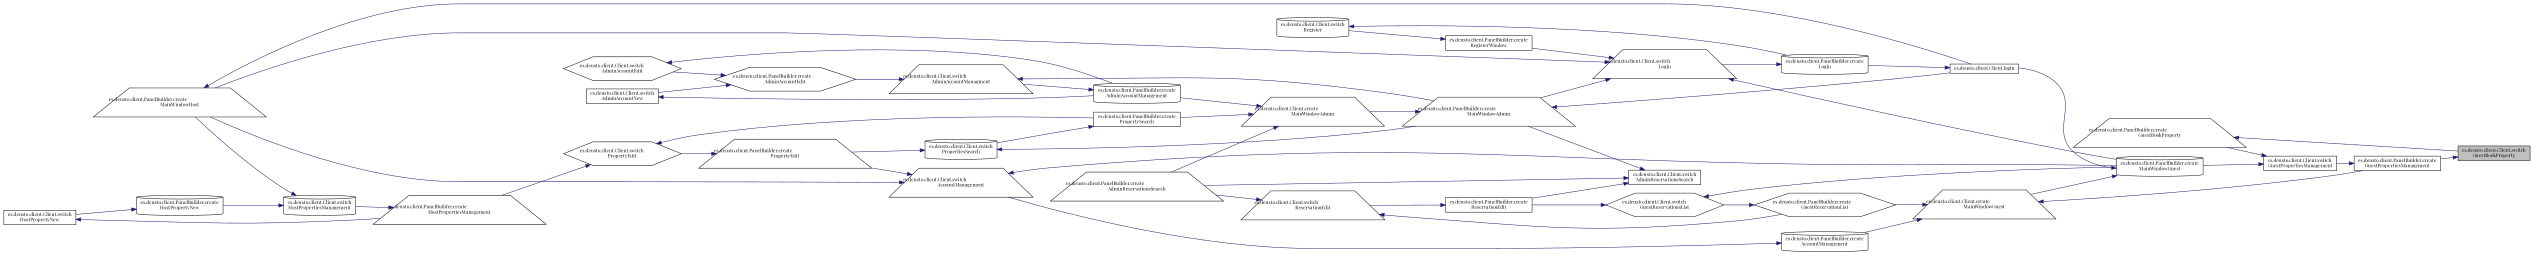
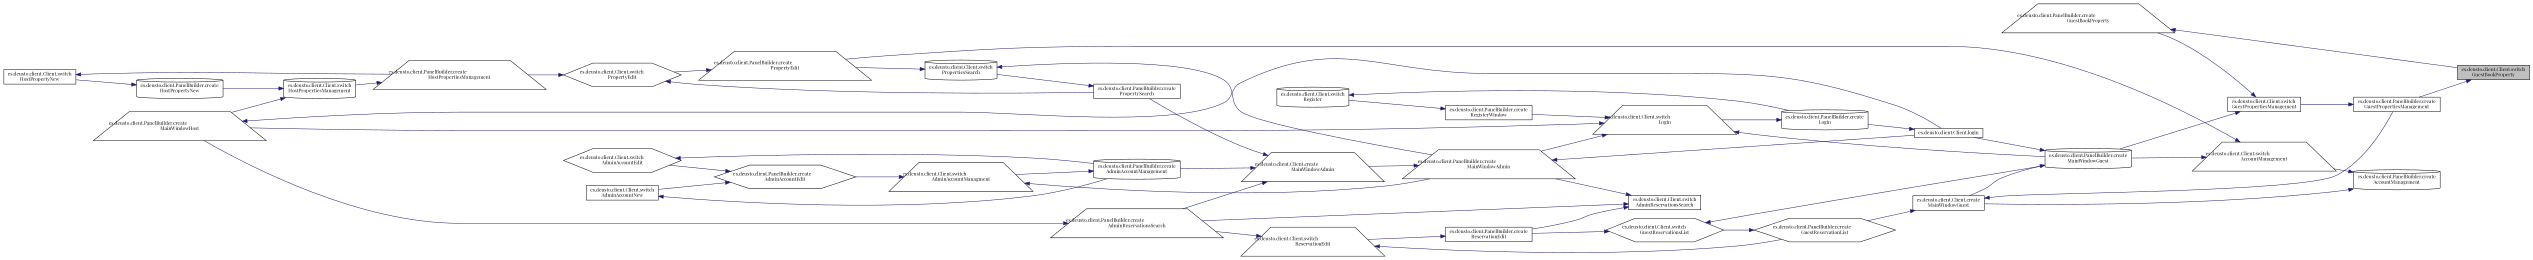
edge "es.deusto.client.PanelBuilder.create MainWindowHost" -> "es.deusto.client.Client.switch AccountManagement": now "es.deusto.client.PanelBuilder.create MainWindowHost" -> "es.deusto.client.PanelBuilder.create AdminReservationsSearch"
node "es.deusto.client.Client.create MainWindowGuest": shape trapezium -> box
edge "es.deusto.client.PanelBuilder.create AccountManagement" -> "es.deusto.client.Client.create MainWindowGuest": reversed
